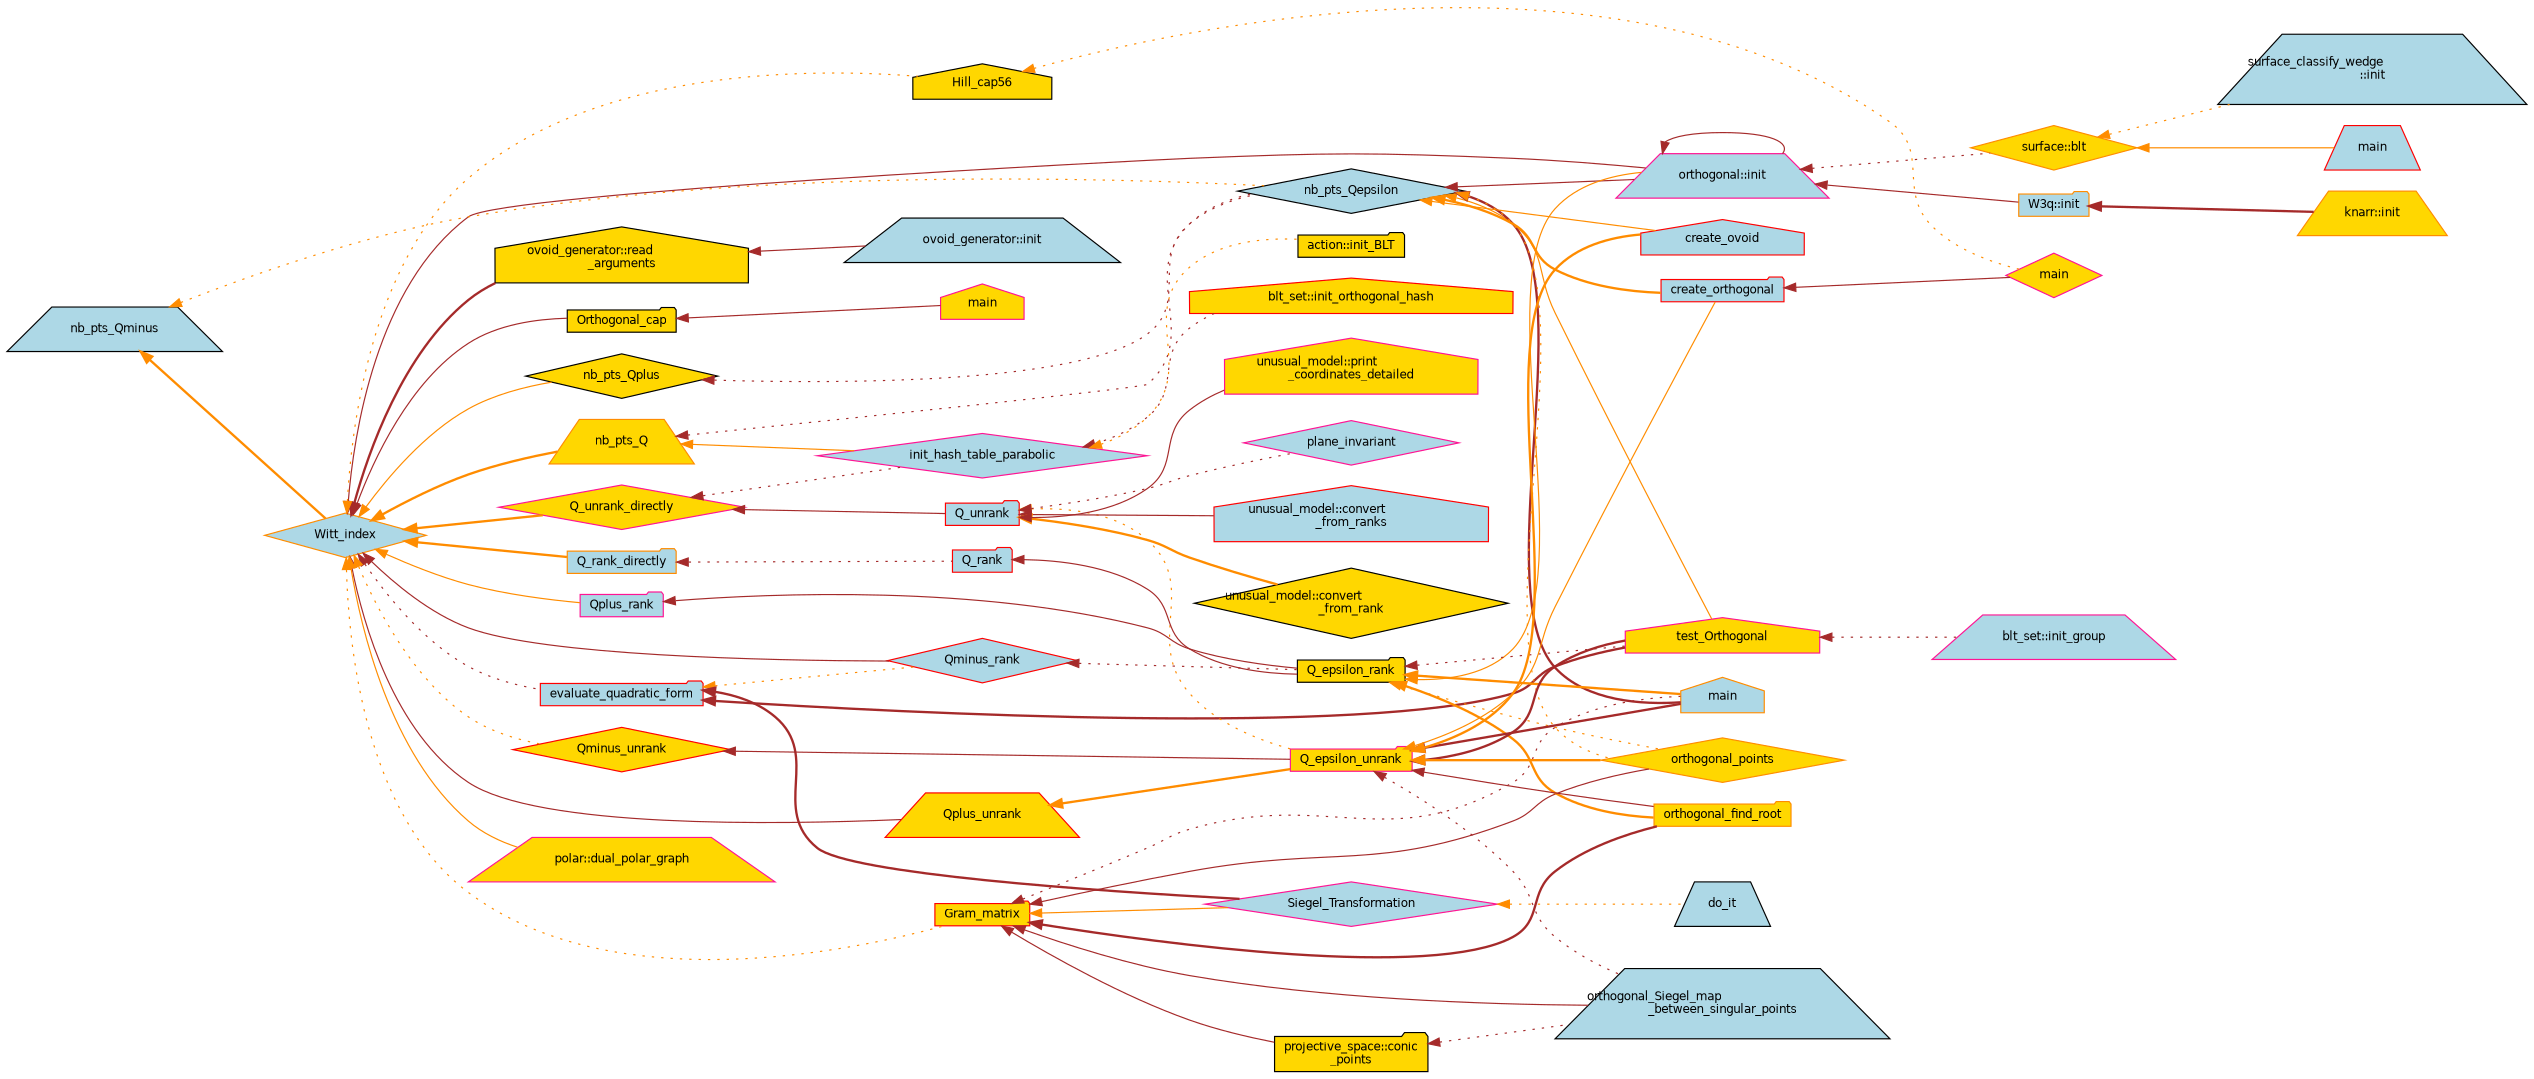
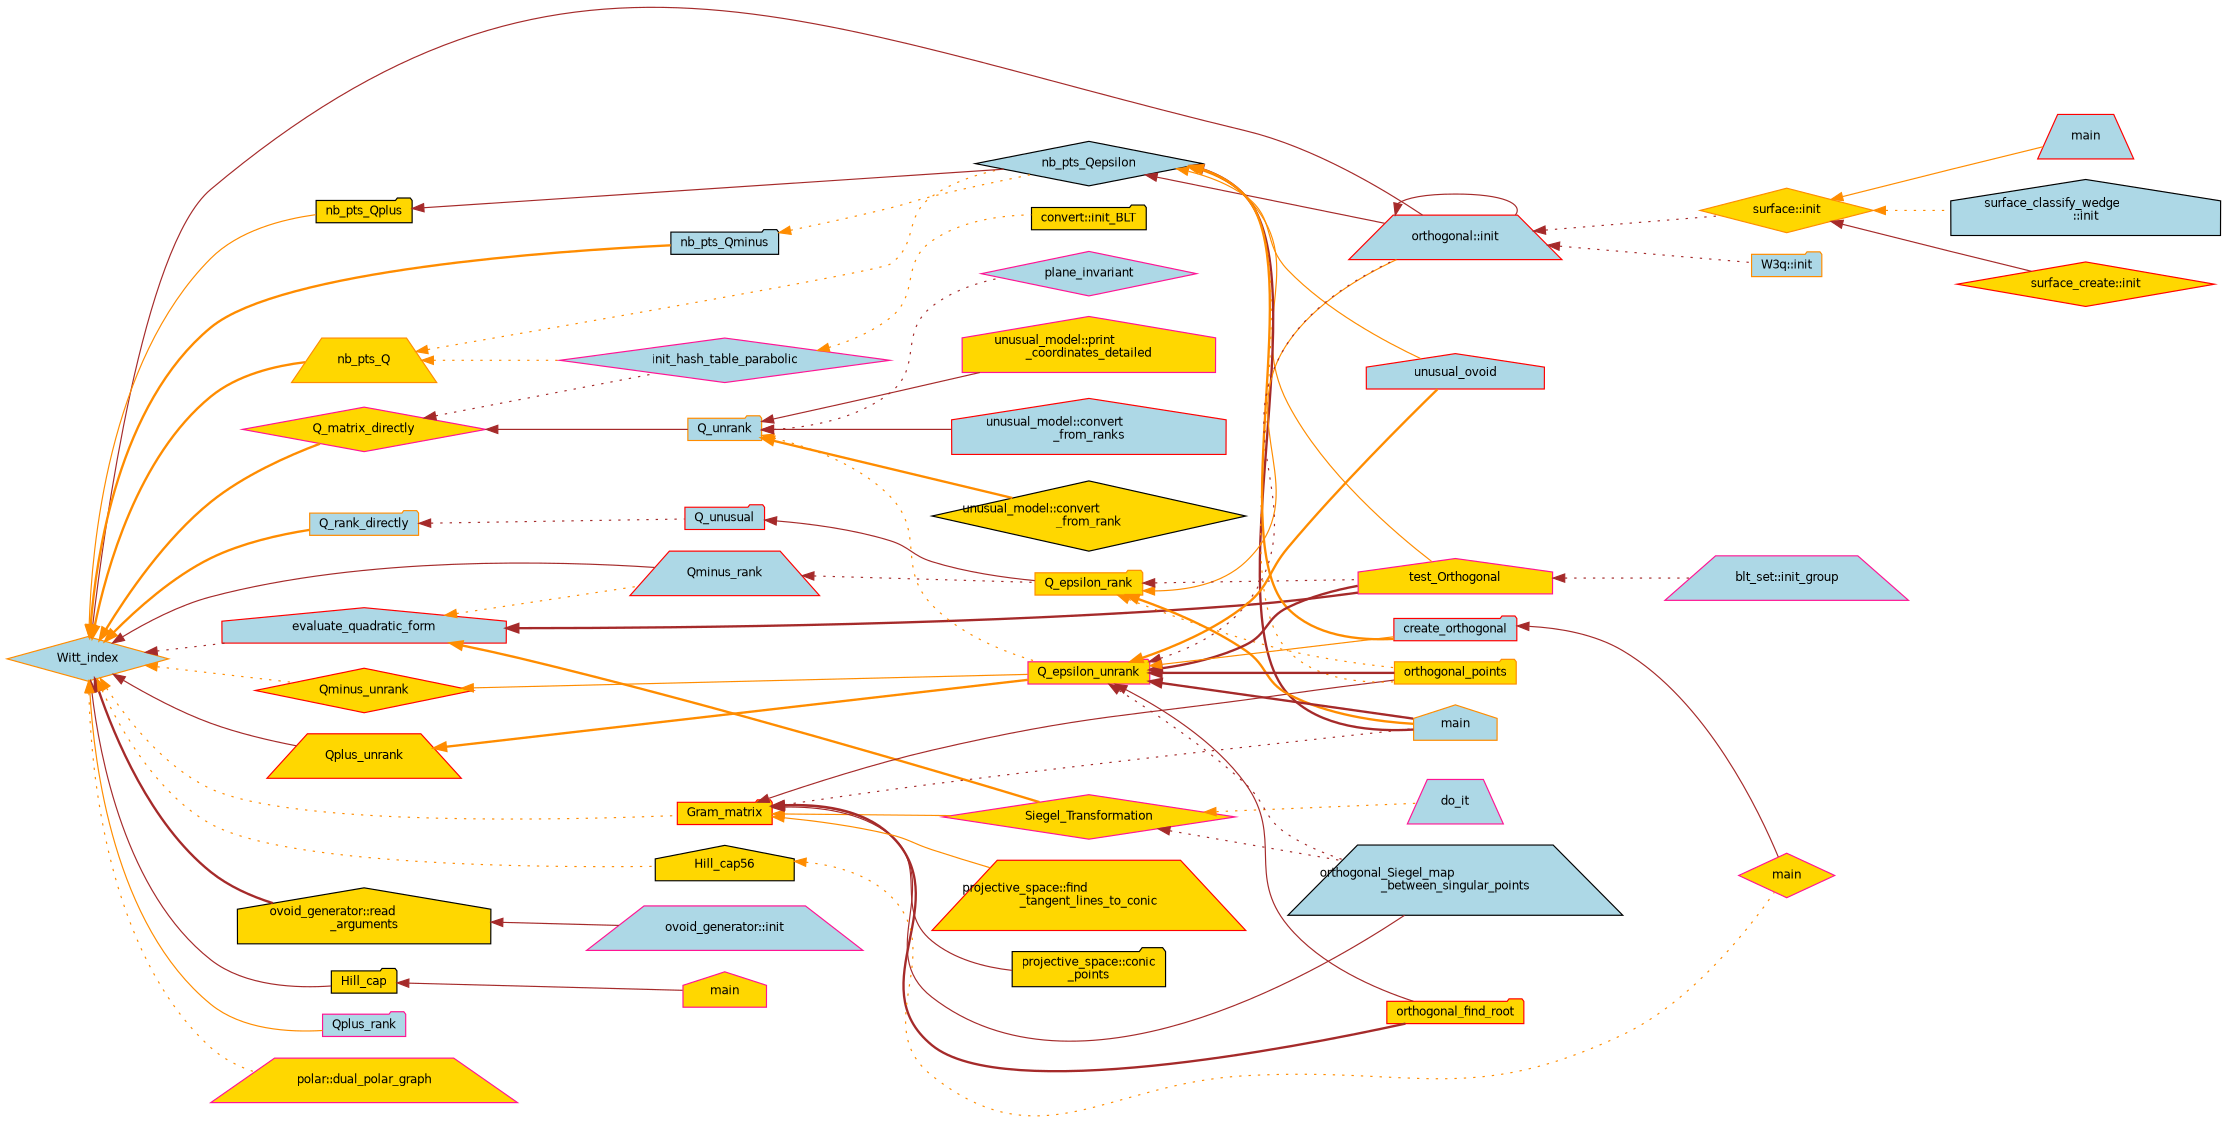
node "surface_classify_wedge ::init": shape trapezium -> house
node "surface::blt": label "surface::blt" -> "surface::init"
node "orthogonal::init": color deeppink -> red
edge "W3q::init" -> "orthogonal::init": style solid -> dotted
node "knarr::init": removed
node "create_ovoid": label "create_ovoid" -> "unusual_ovoid"
node "ovoid_generator::init": color black -> deeppink
node "action::init_BLT": label "action::init_BLT" -> "convert::init_BLT"
node "surface_create::init": added
node "blt_set::init_orthogonal_hash": removed
node "Orthogonal_cap": label "Orthogonal_cap" -> "Hill_cap"
node "nb_pts_Qminus": shape trapezium -> folder
edge "nb_pts_Qepsilon" -> "nb_pts_Qplus": style dotted -> solid
node "nb_pts_Qplus": shape diamond -> folder
edge "nb_pts_Qepsilon" -> "nb_pts_Q": color brown -> darkorange
edge "Witt_index" -> "nb_pts_Qminus": reversed
edge "init_hash_table_parabolic" -> "nb_pts_Q": style solid -> dotted
edge "orthogonal::init" -> "Q_epsilon_unrank": added
node "Q_unrank_directly": label "Q_unrank_directly" -> "Q_matrix_directly"
node "Q_unrank": color red -> darkorange
node "Q_rank": label "Q_rank" -> "Q_unusual"
edge "Q_epsilon_rank" -> "Qplus_rank": removed
node "Qminus_rank": shape diamond -> trapezium
node "Q_epsilon_rank": color black -> darkorange
node "evaluate_quadratic_form": shape folder -> house
edge "polar::dual_polar_graph" -> "Witt_index": style solid -> dotted
edge "orthogonal_find_root" -> "Q_epsilon_rank": removed
edge "Q_epsilon_unrank" -> "Qminus_unrank": color brown -> darkorange
edge "orthogonal_points" -> "Q_epsilon_unrank": color darkorange -> brown
node "orthogonal_points": shape diamond -> folder
node "orthogonal_find_root": color darkorange -> red
edge "Siegel_Transformation" -> "evaluate_quadratic_form": color brown -> darkorange
node "projective_space::find _tangent_lines_to_conic": added
node "Siegel_Transformation": fillcolor lightblue -> gold
node "do_it": color black -> deeppink
edge "orthogonal_Siegel_map _between_singular_points" -> "projective_space::conic _points": now "orthogonal_Siegel_map _between_singular_points" -> "Siegel_Transformation"
